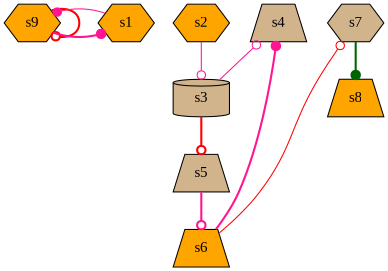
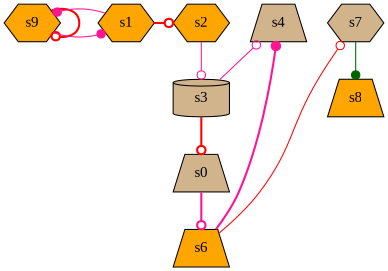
edge "s1" -> "s2": added
edge "s9" -> "s1": style bold -> solid
edge "s7" -> "s8": style bold -> solid
node "s5": label "s5" -> "s0"
